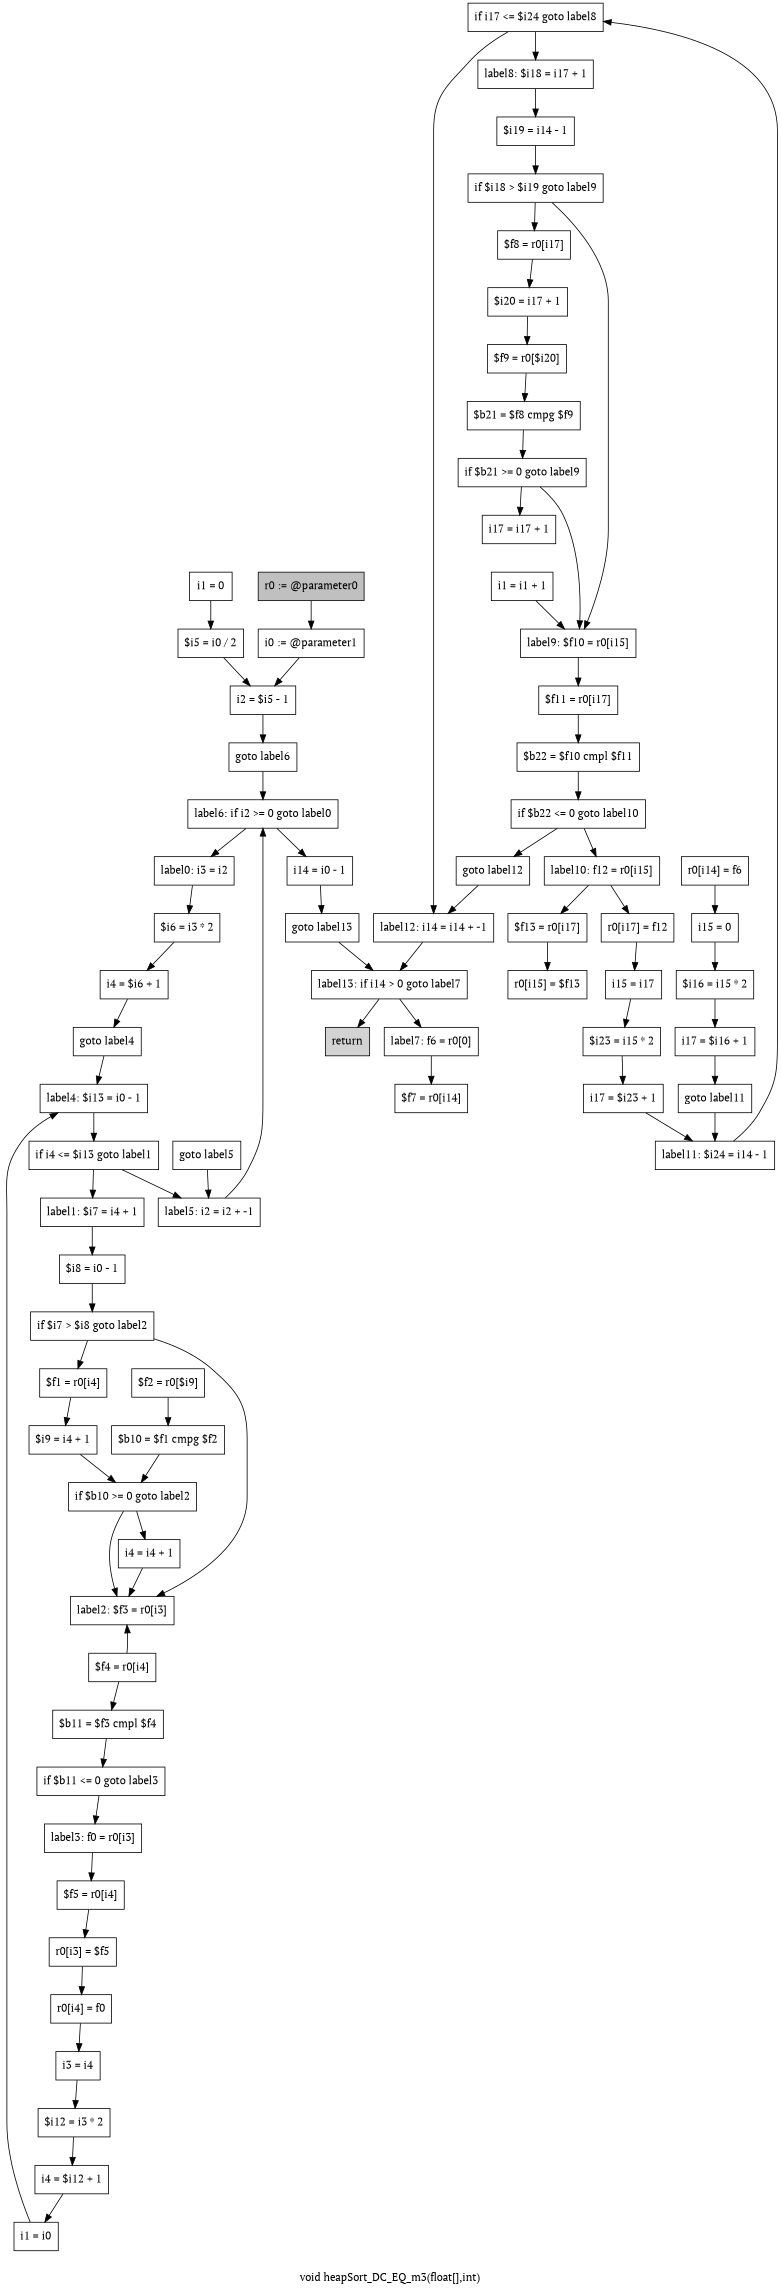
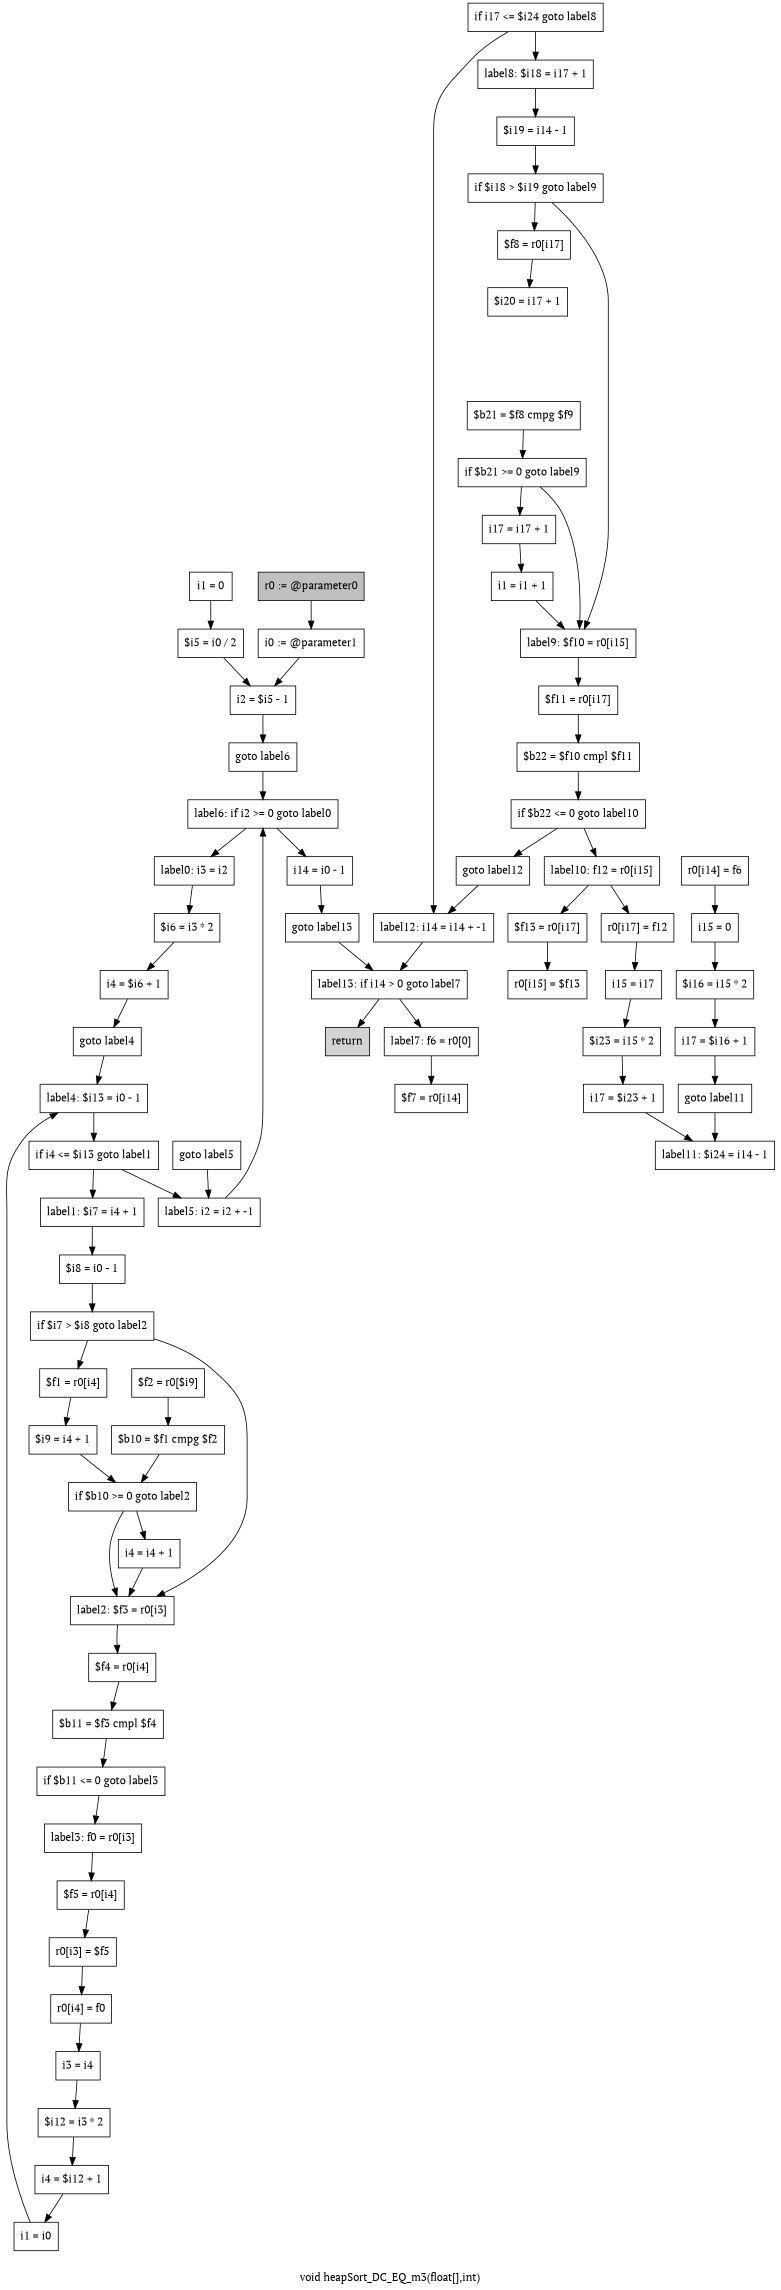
node "$f9 = r0[$i20]": removed
edge "label11: $i24 = i14 - 1" -> "if i17 <= $i24 goto label8": removed
edge "i17 = i17 + 1" -> "i1 = i1 + 1": added
edge "$f4 = r0[i4]" -> "label2: $f3 = r0[i3]": reversed
